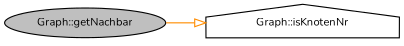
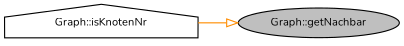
edge "Graph::getNachbar" -> "Graph::isKnotenNr": reversed
